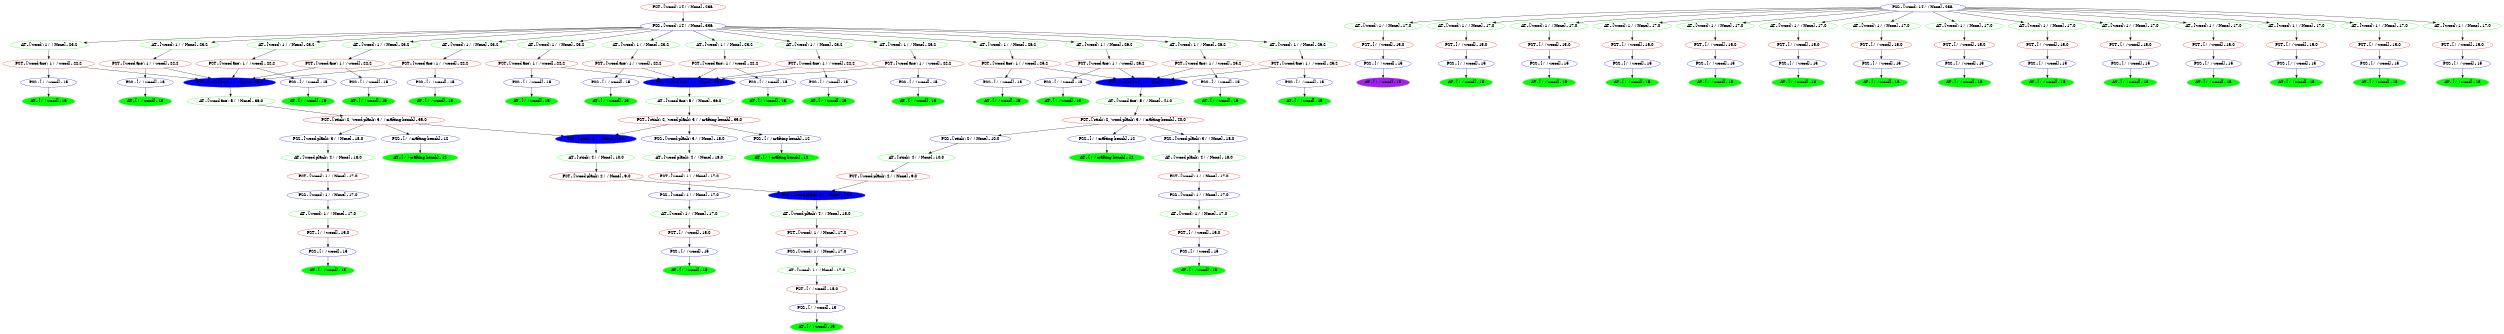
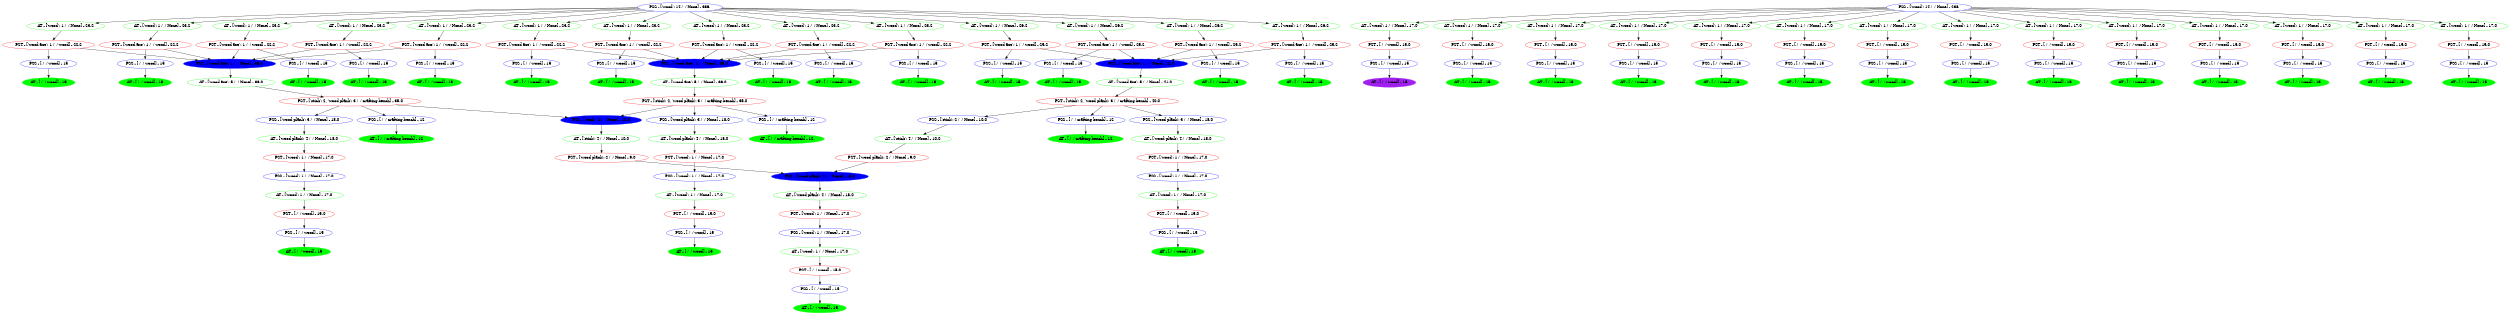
node "PST - ['wood': 14 /  / None] - 238.": removed
